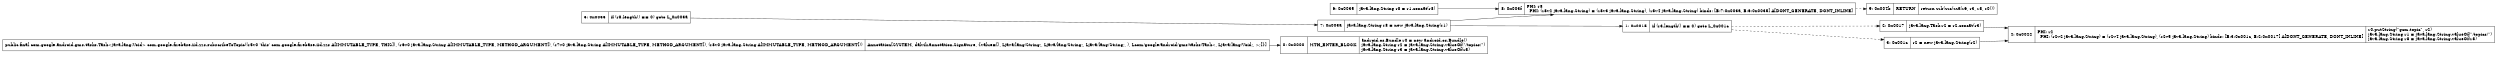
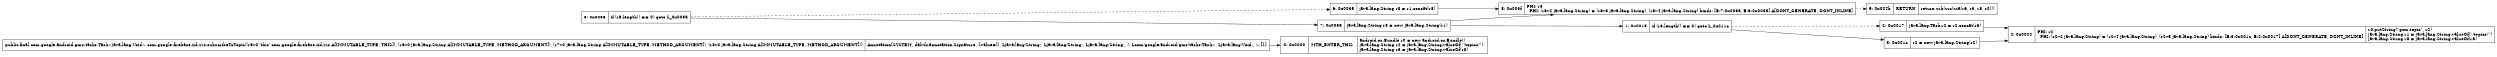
edge "5: 0x0033" -> "6: 0x0035": added
node "1: 0x0015": text "if (r3.length() == 0) goto L_0x001c" -> "if (r3.length() == 0) goto L_0x011c"
edge "1: 0x0015" -> "3: 0x001c": style dashed -> solid
node "0: 0x0000": text "MTH_ENTER_BLOCK" -> "MTH_ENTER_THIS"
